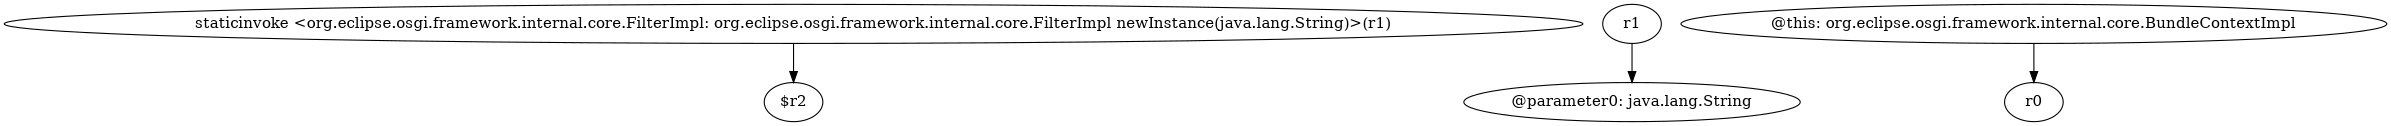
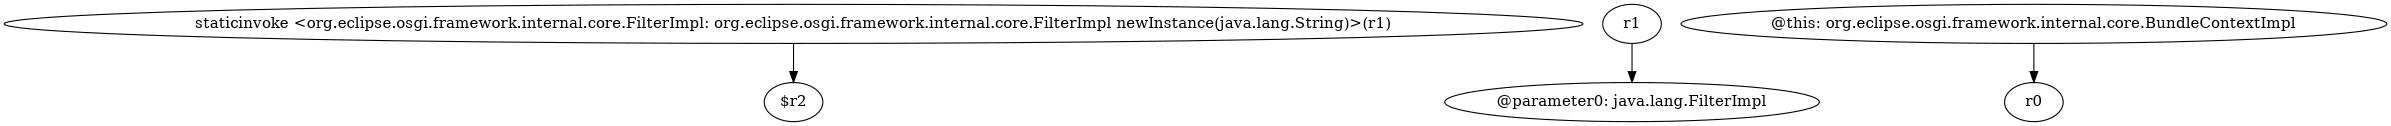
node "@parameter0: java.lang.String": label "@parameter0: java.lang.String" -> "@parameter0: java.lang.FilterImpl"
